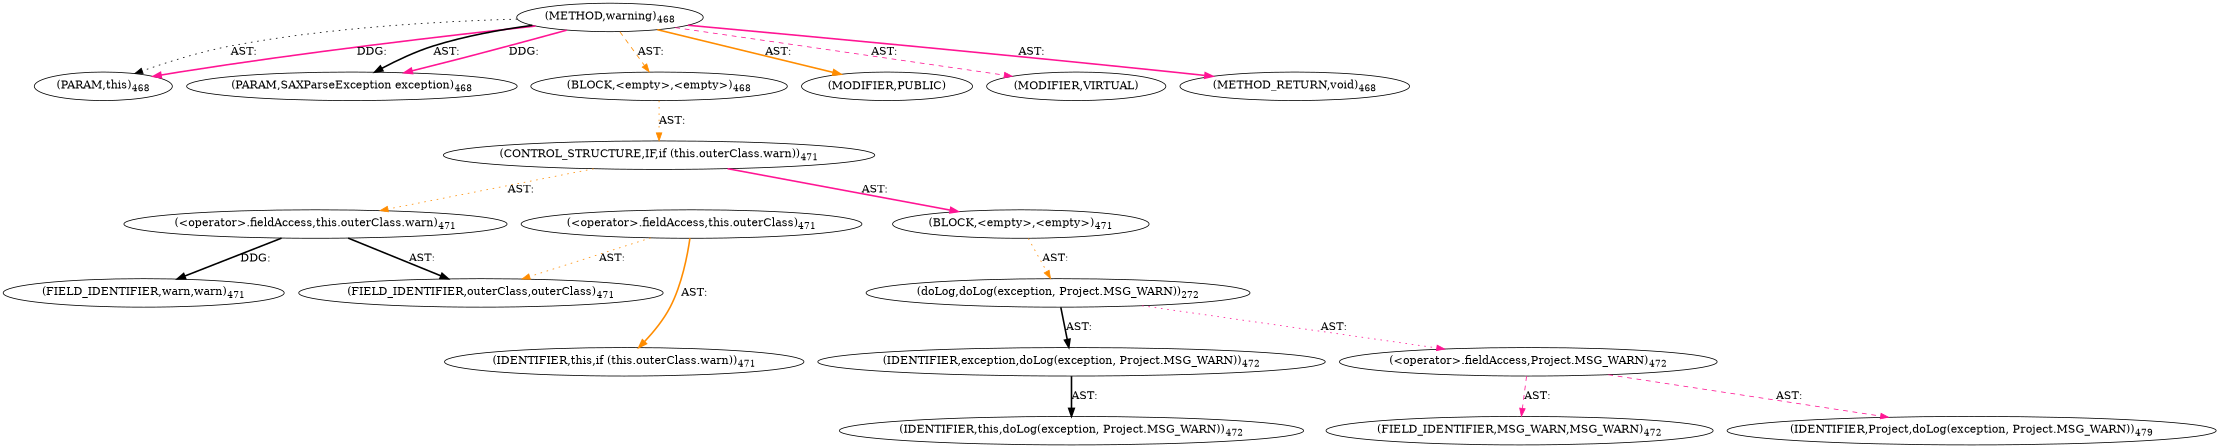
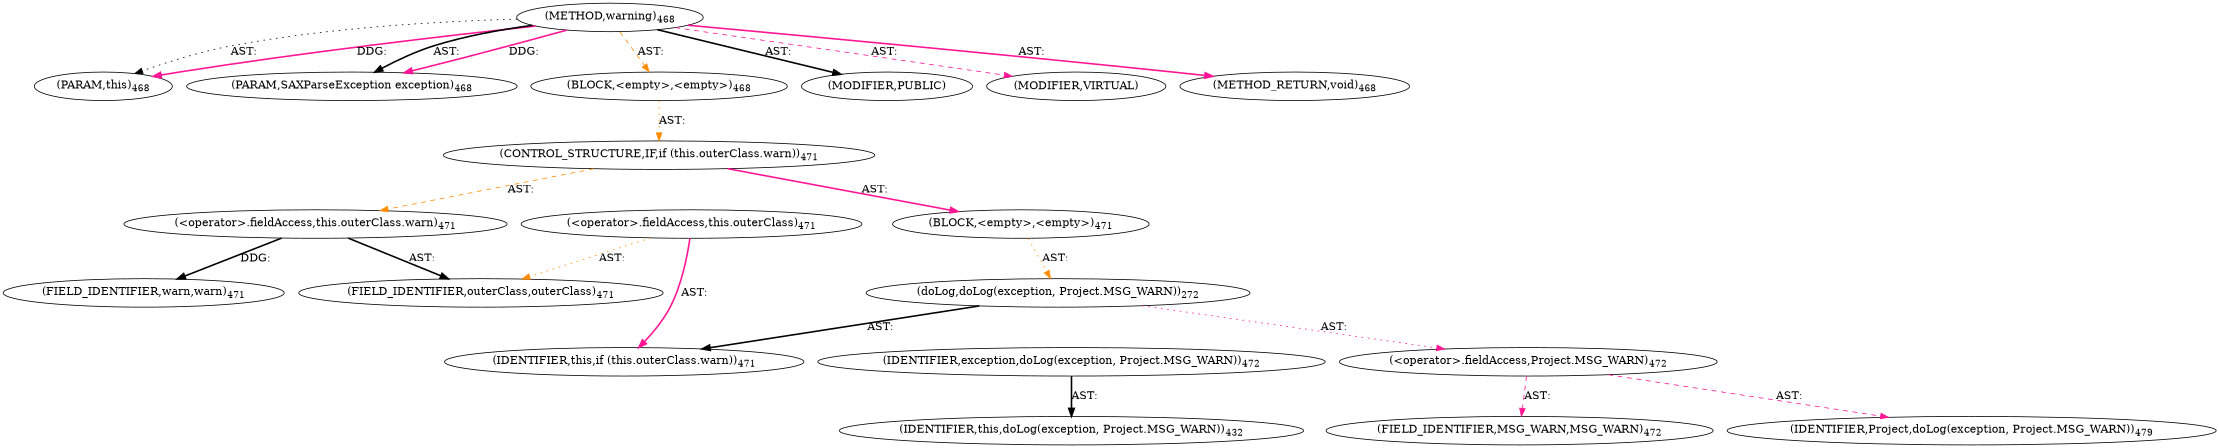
edge "(METHOD,warning)" -> "(MODIFIER,PUBLIC)": color darkorange -> black
edge "(CONTROL_STRUCTURE,IF,if (this.outerClass.warn))" -> "(<operator>.fieldAccess,this.outerClass.warn)": style dotted -> dashed
edge "(<operator>.fieldAccess,this.outerClass)" -> "(IDENTIFIER,this,if (this.outerClass.warn))": color darkorange -> deeppink
edge "(doLog,doLog(exception, Project.MSG_WARN))" -> "(IDENTIFIER,exception,doLog(exception, Project.MSG_WARN))": now "(doLog,doLog(exception, Project.MSG_WARN))" -> "(IDENTIFIER,this,if (this.outerClass.warn))"
node "(IDENTIFIER,this,doLog(exception, Project.MSG_WARN))": text "472" -> "432"
